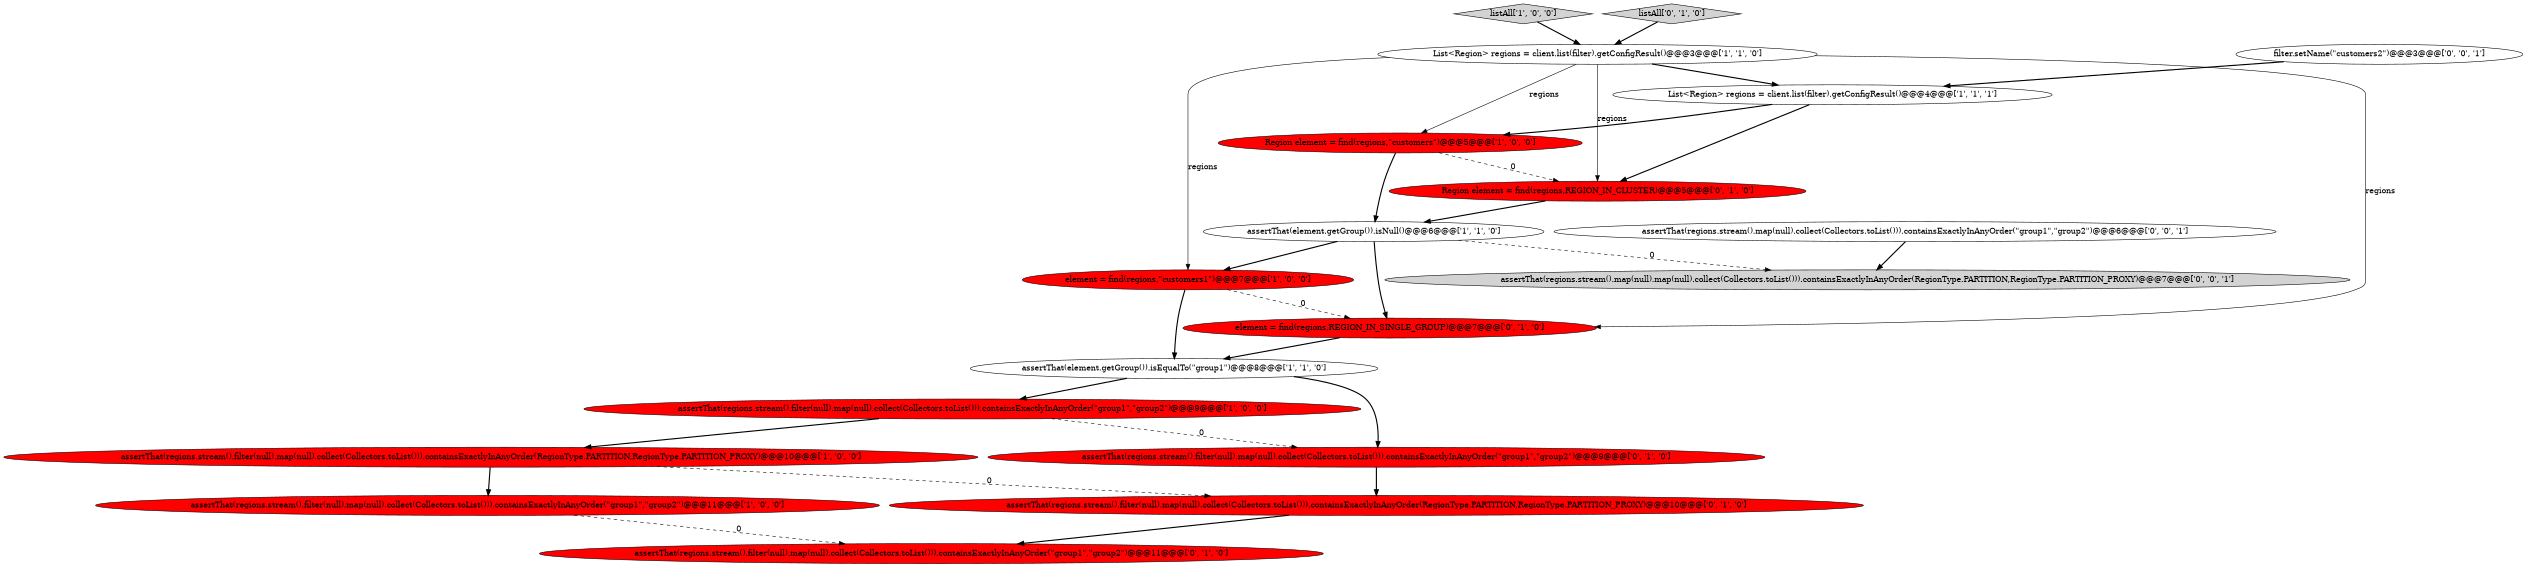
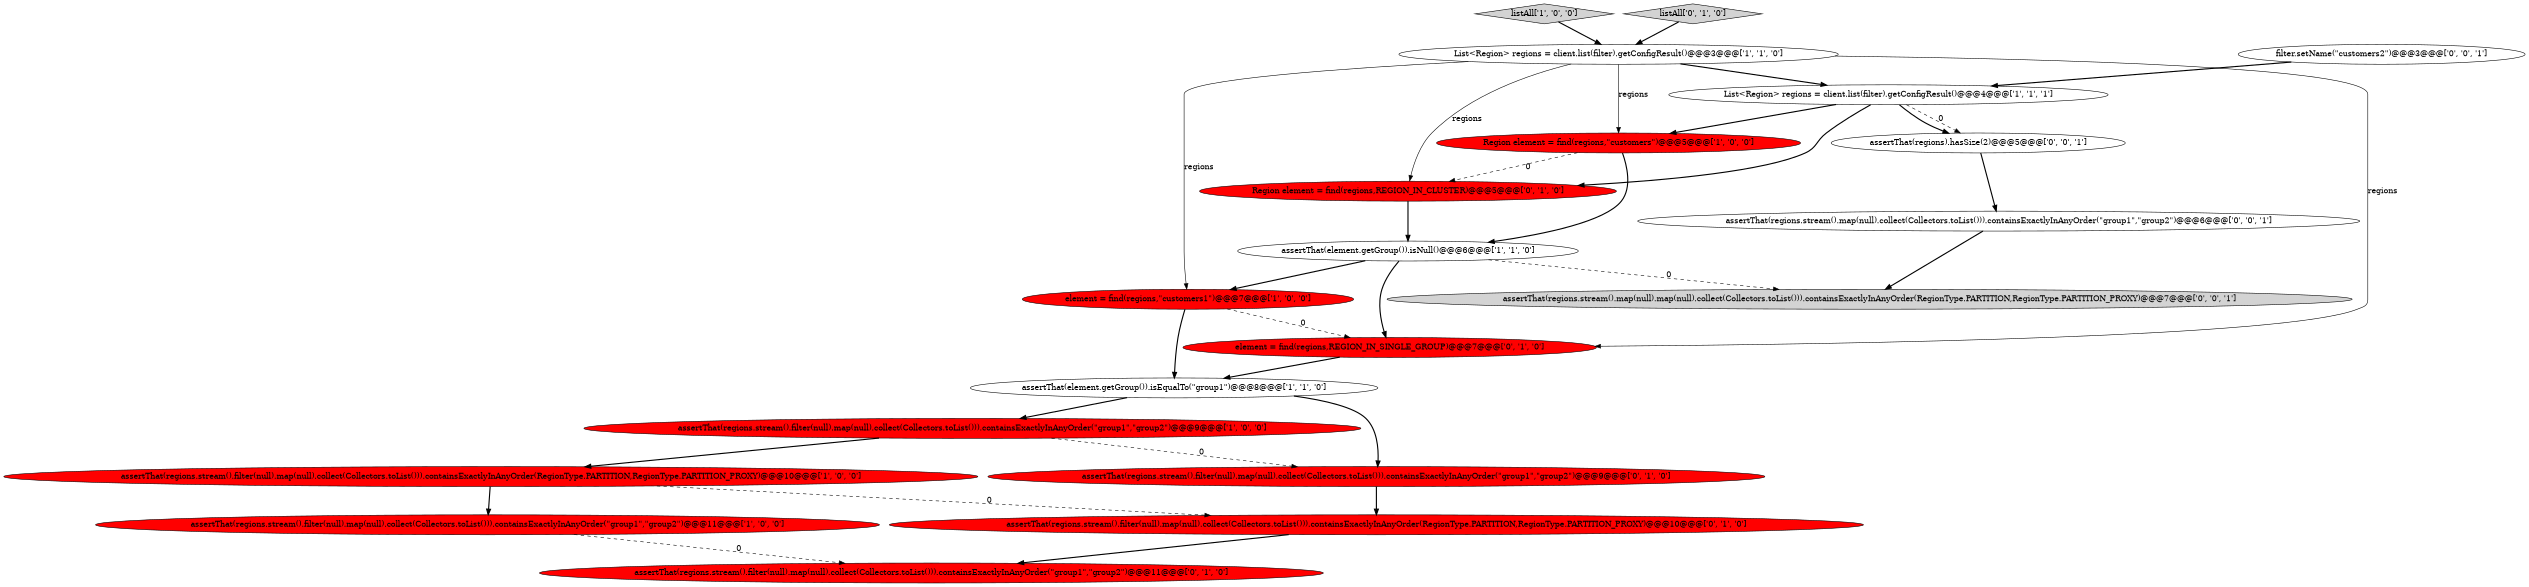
node "assertThat(regions).hasSize(2)@@@5@@@['0', '0', '1']": added
